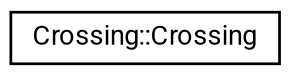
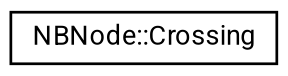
node "Crossing::Crossing": label "Crossing::Crossing" -> "NBNode::Crossing"
